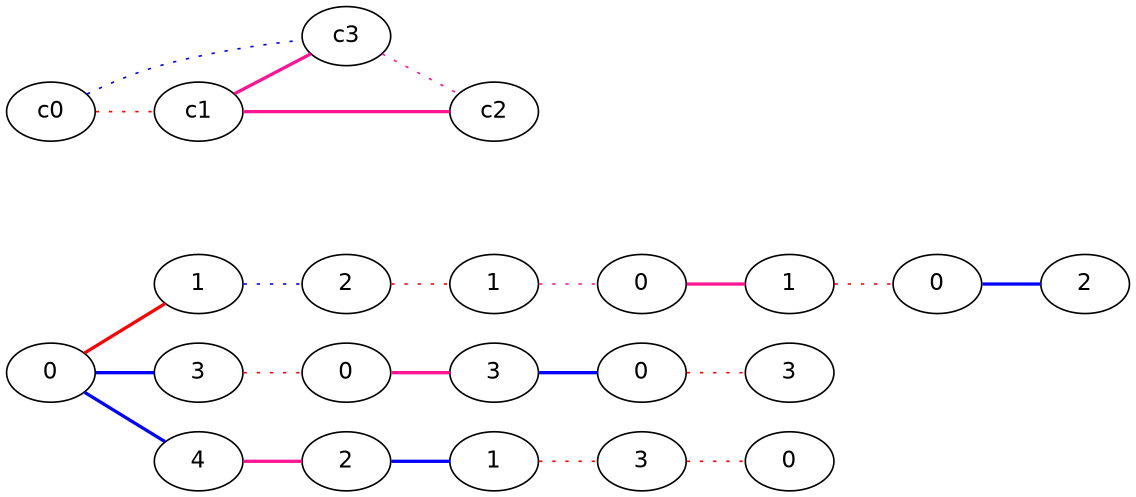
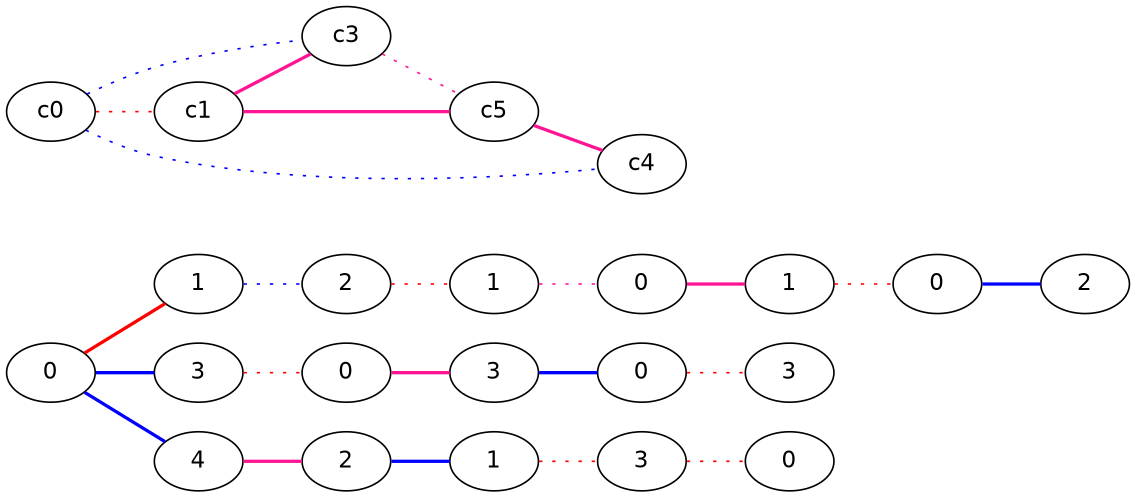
node "c2": label "c2" -> "c5"
node "c4": added
